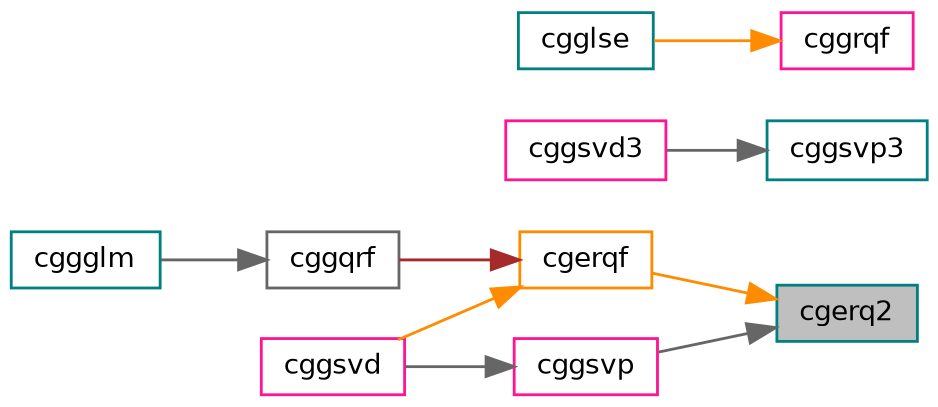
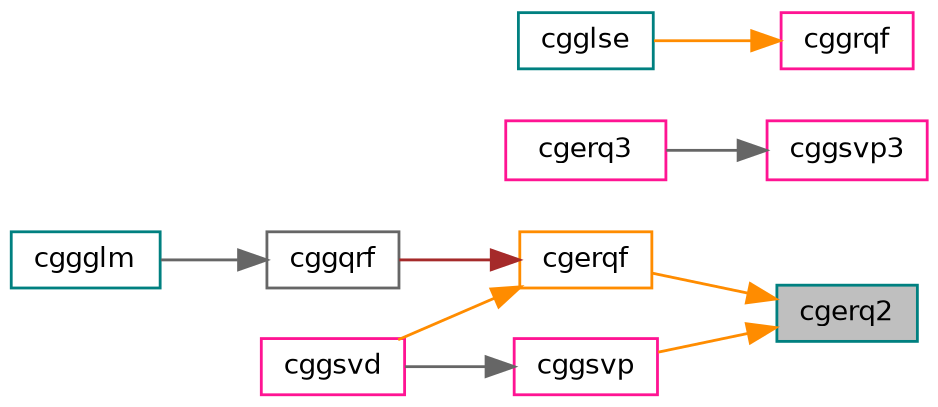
node "cggsvd3": label "cggsvd3" -> "cgerq3"
node "cggsvp3": color teal -> deeppink
edge "cggsvp" -> "cgerq2": color gray40 -> darkorange
